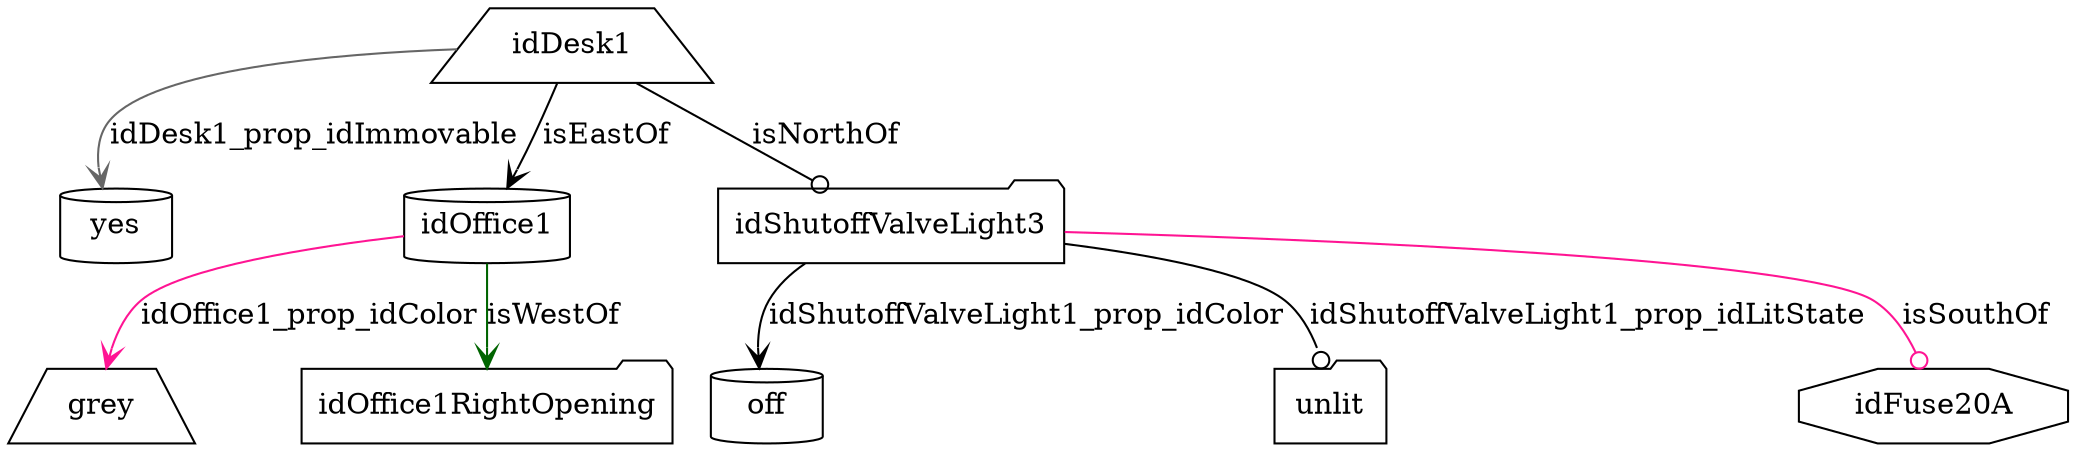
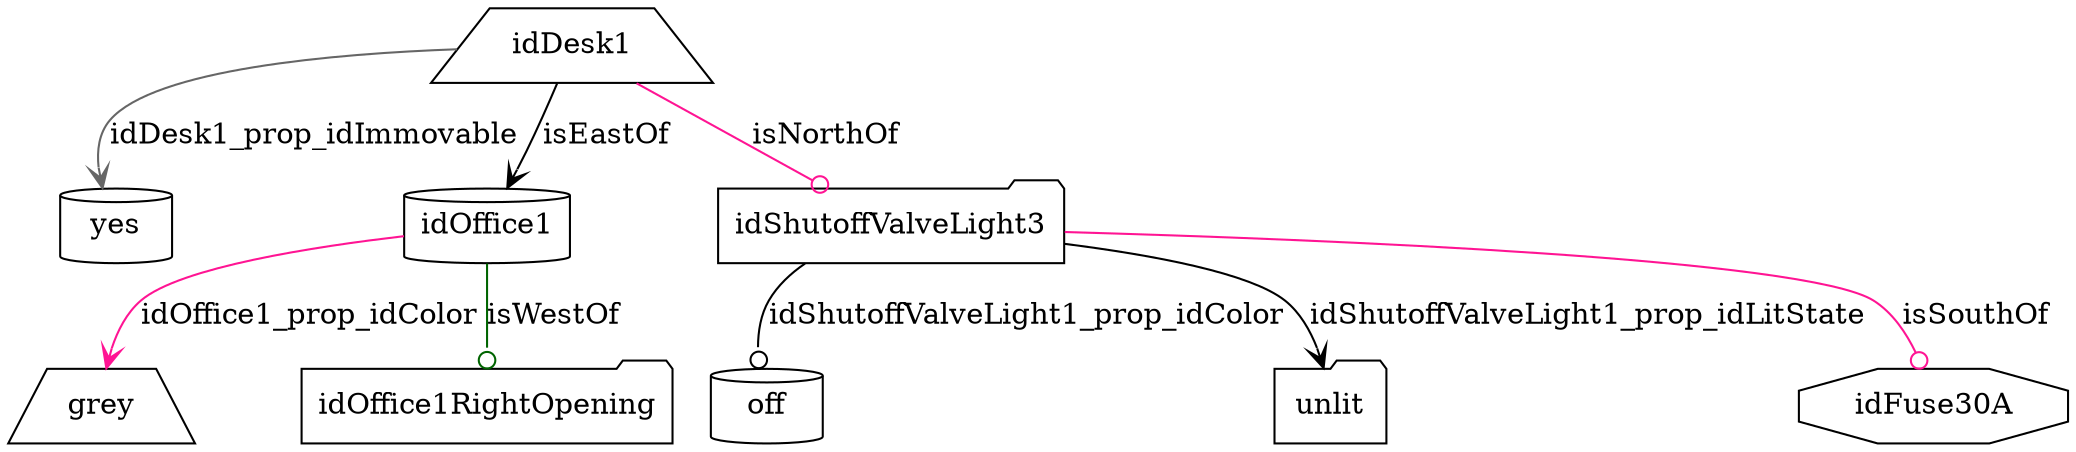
edge "idDesk1" -> "idShutoffValveLight3": color black -> deeppink
edge "idShutoffValveLight3" -> "unlit": arrowhead odot -> vee
edge "idShutoffValveLight3" -> "off": arrowhead vee -> odot
edge "idOffice1" -> "idOffice1RightOpening": arrowhead vee -> odot
node "idFuse20A": label "idFuse20A" -> "idFuse30A"
